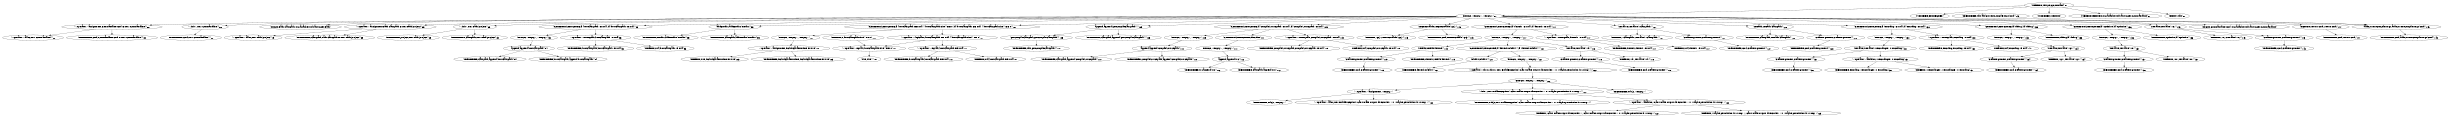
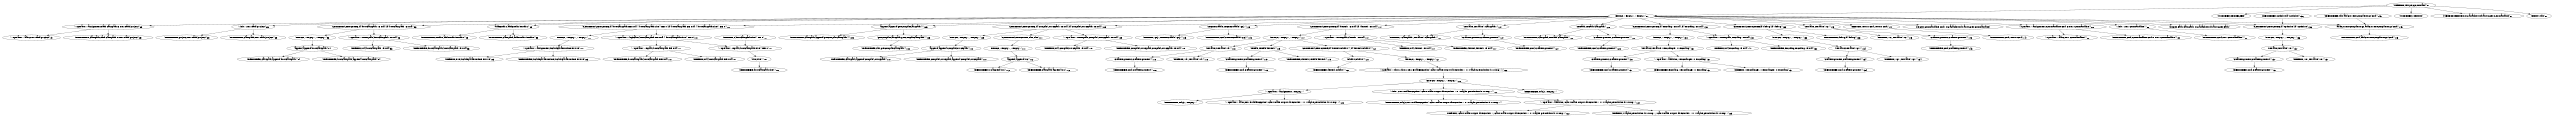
edge "(CONTROL_STRUCTURE,if (optimize),if (optimize))" -> "(IDENTIFIER,optimize,if (optimize))": reversed
node "(IDENTIFIER,bootclasspath,size())": added
